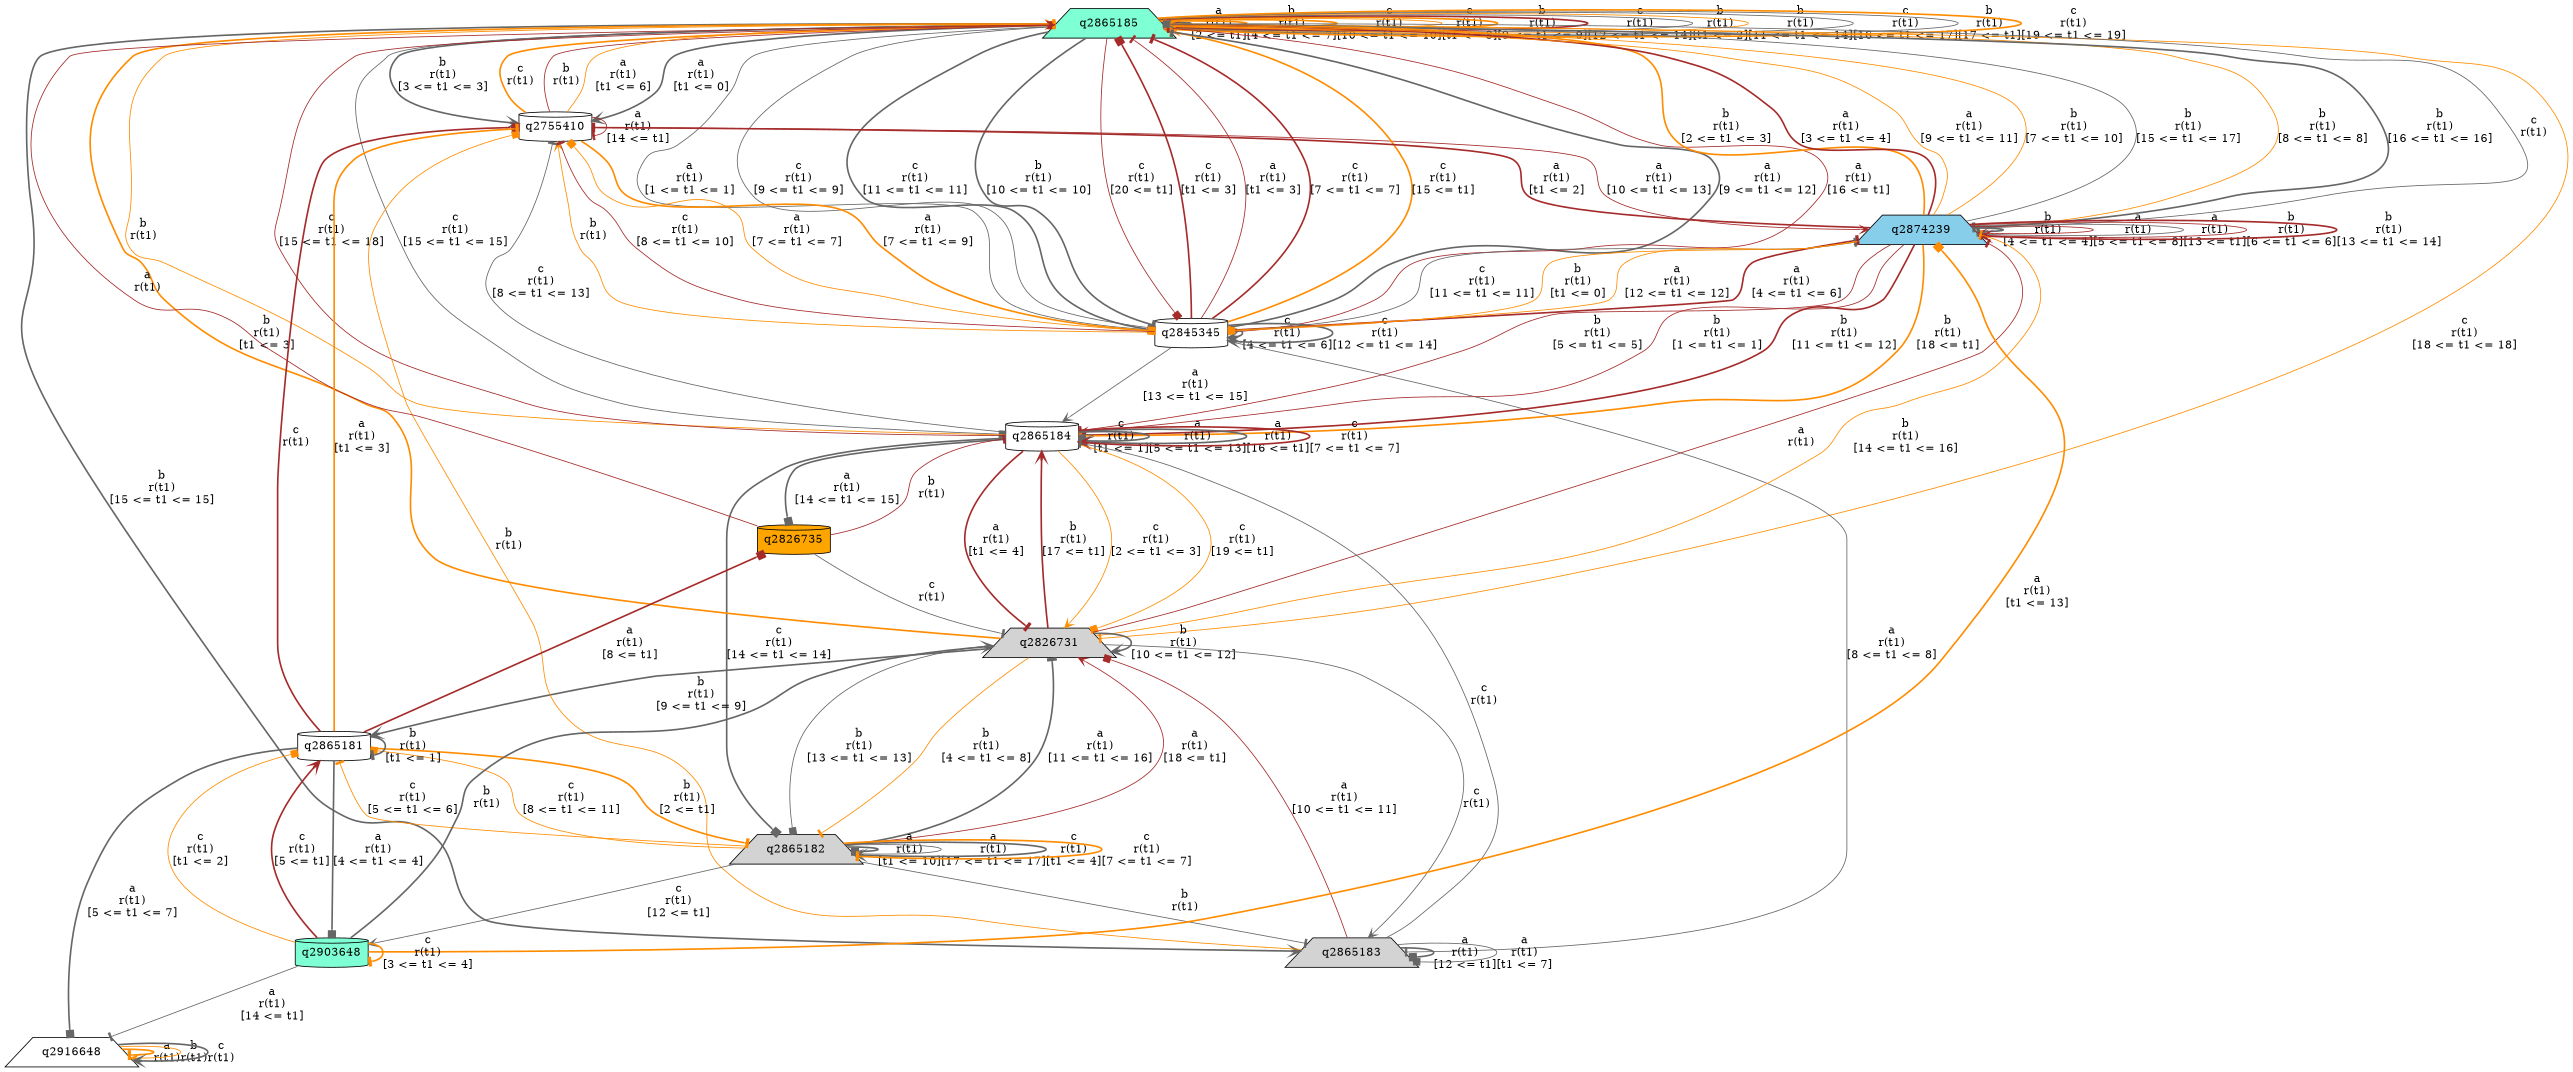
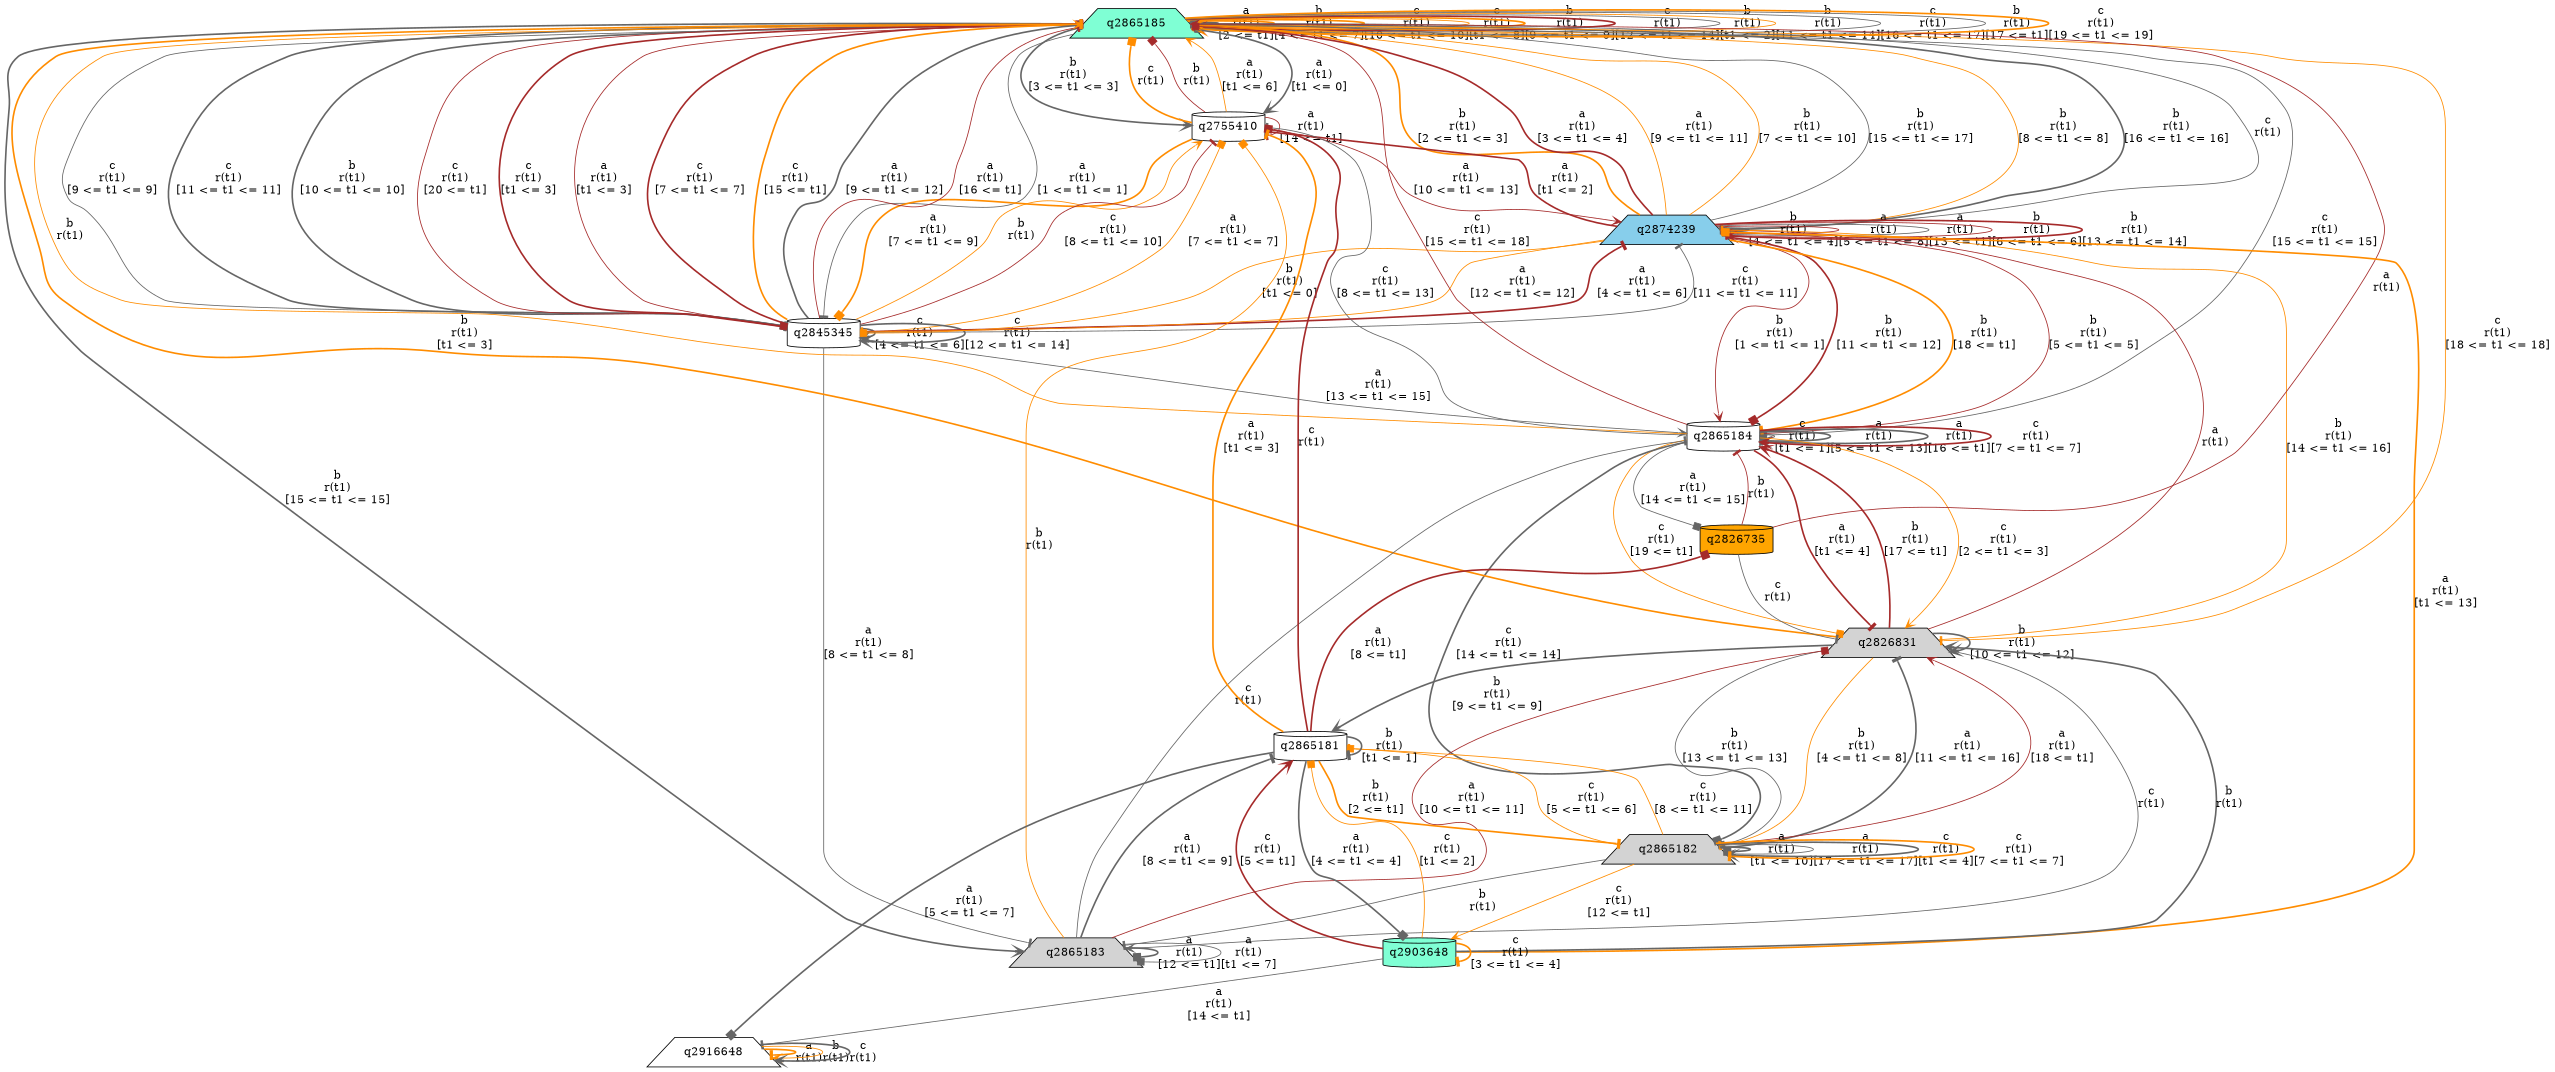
edge "q2865184" -> "q2826735": style bold -> solid
node "q2826731": label "q2826731" -> "q2826831"
edge "q2865183" -> "q2865181": added, label "a r(t1) [8 <= t1 <= 9]"
edge "q2865182" -> "q2903648": color gray40 -> darkorange
